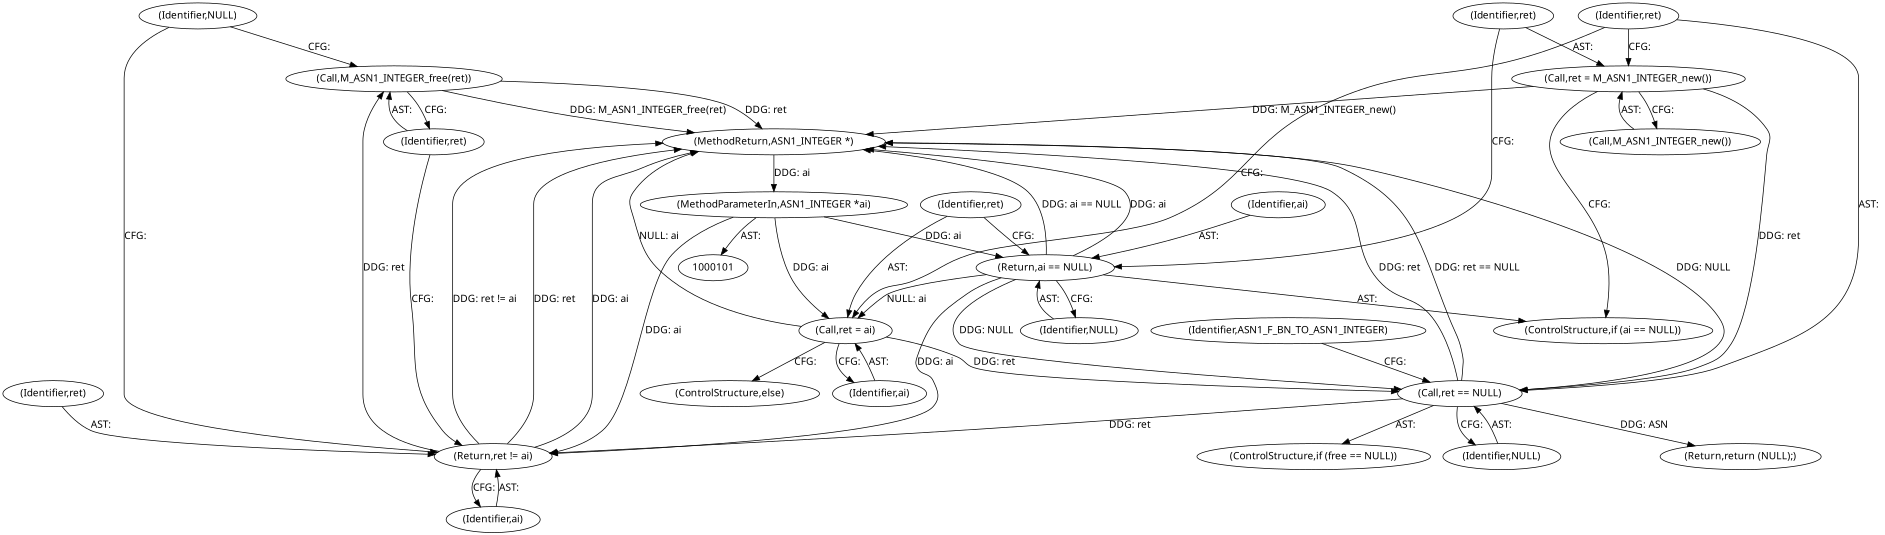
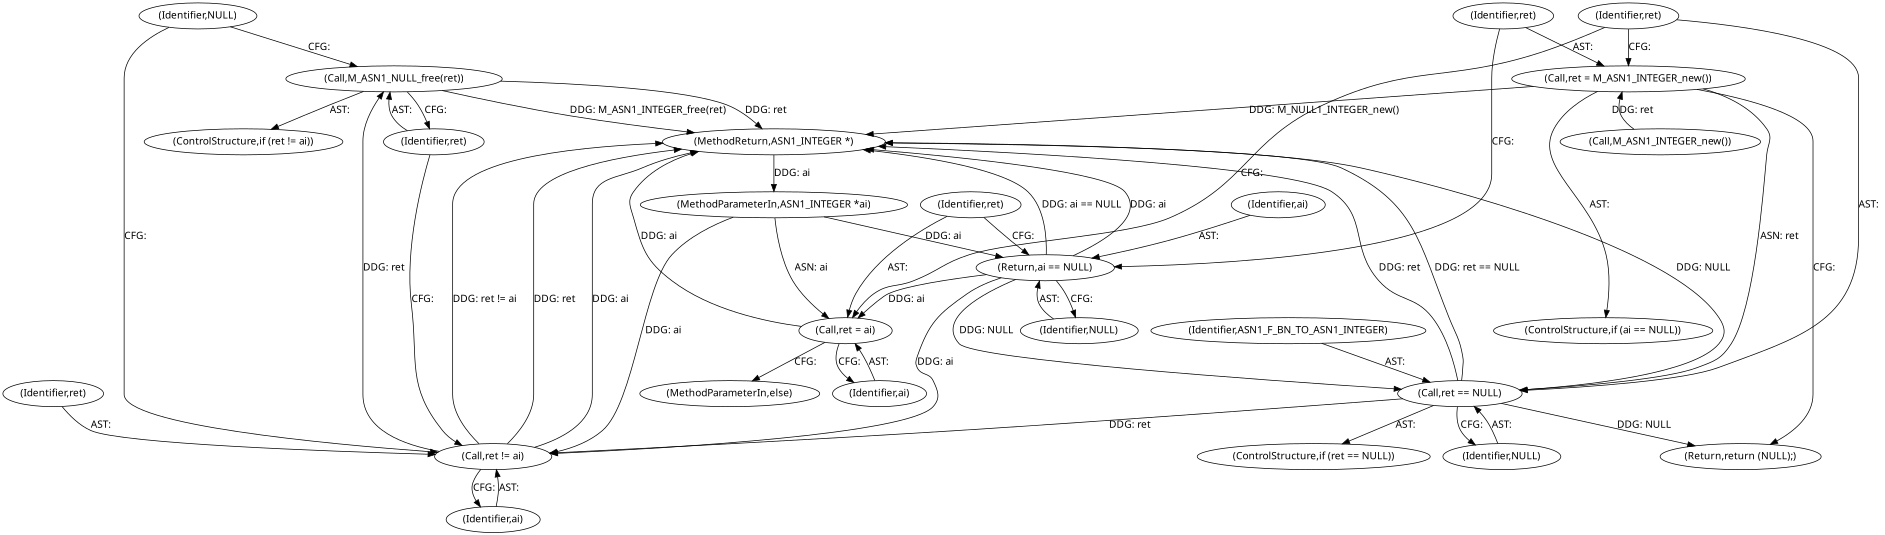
node "(Call,M_ASN1_INTEGER_free(ret))": label "(Call,M_ASN1_INTEGER_free(ret))" -> "(Call,M_ASN1_NULL_free(ret))"
edge "(Call,ret = M_ASN1_INTEGER_new())" -> "(Call,M_ASN1_INTEGER_new())": now "(Call,ret = M_ASN1_INTEGER_new())" -> "(Return,return (NULL);)"
edge "(Call,ret = M_ASN1_INTEGER_new())" -> "(MethodReturn,ASN1_INTEGER *)": label "DDG: M_ASN1_INTEGER_new()" -> "DDG: M_NULL1_INTEGER_new()"
edge "(Call,M_ASN1_INTEGER_new())" -> "(Call,ret = M_ASN1_INTEGER_new())": label "AST: " -> "DDG: ret"
node "(ControlStructure,if (ret != ai))": added
edge "(Call,ret = M_ASN1_INTEGER_new())" -> "(ControlStructure,if (ai == NULL))": label "CFG: " -> "AST: "
edge "(Call,ret = ai)" -> "(MethodReturn,ASN1_INTEGER *)": label "NULL: ai" -> "DDG: ai"
edge "(Call,ret = M_ASN1_INTEGER_new())" -> "(Call,ret == NULL)": label "DDG: ret" -> "ASN: ret"
node "1000101": removed
edge "(MethodParameterIn,ASN1_INTEGER *ai)" -> "(Call,ret = ai)": label "DDG: ai" -> "ASN: ai"
edge "(Return,ai == NULL)" -> "(ControlStructure,if (ai == NULL))": removed, label "AST:"
edge "(Return,ai == NULL)" -> "(Call,ret = ai)": label "NULL: ai" -> "DDG: ai"
edge "(Identifier,ASN1_F_BN_TO_ASN1_INTEGER)" -> "(Call,ret == NULL)": label "CFG: " -> "AST: "
edge "(Call,ret = ai)" -> "(Call,ret == NULL)": removed, label "DDG: ret"
node "(ControlStructure,else)": label "(ControlStructure,else)" -> "(MethodParameterIn,else)"
edge "(Call,ret == NULL)" -> "(Return,return (NULL);)": label "DDG: ASN" -> "DDG: NULL"
node "(Return,ret != ai)": label "(Return,ret != ai)" -> "(Call,ret != ai)"
node "(ControlStructure,if (free == NULL))": label "(ControlStructure,if (free == NULL))" -> "(ControlStructure,if (ret == NULL))"
